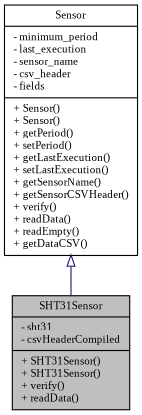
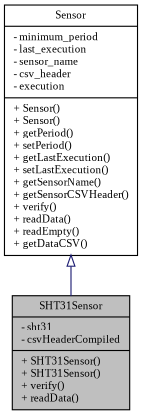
node "Sensor": text "- fields" -> "- execution"
